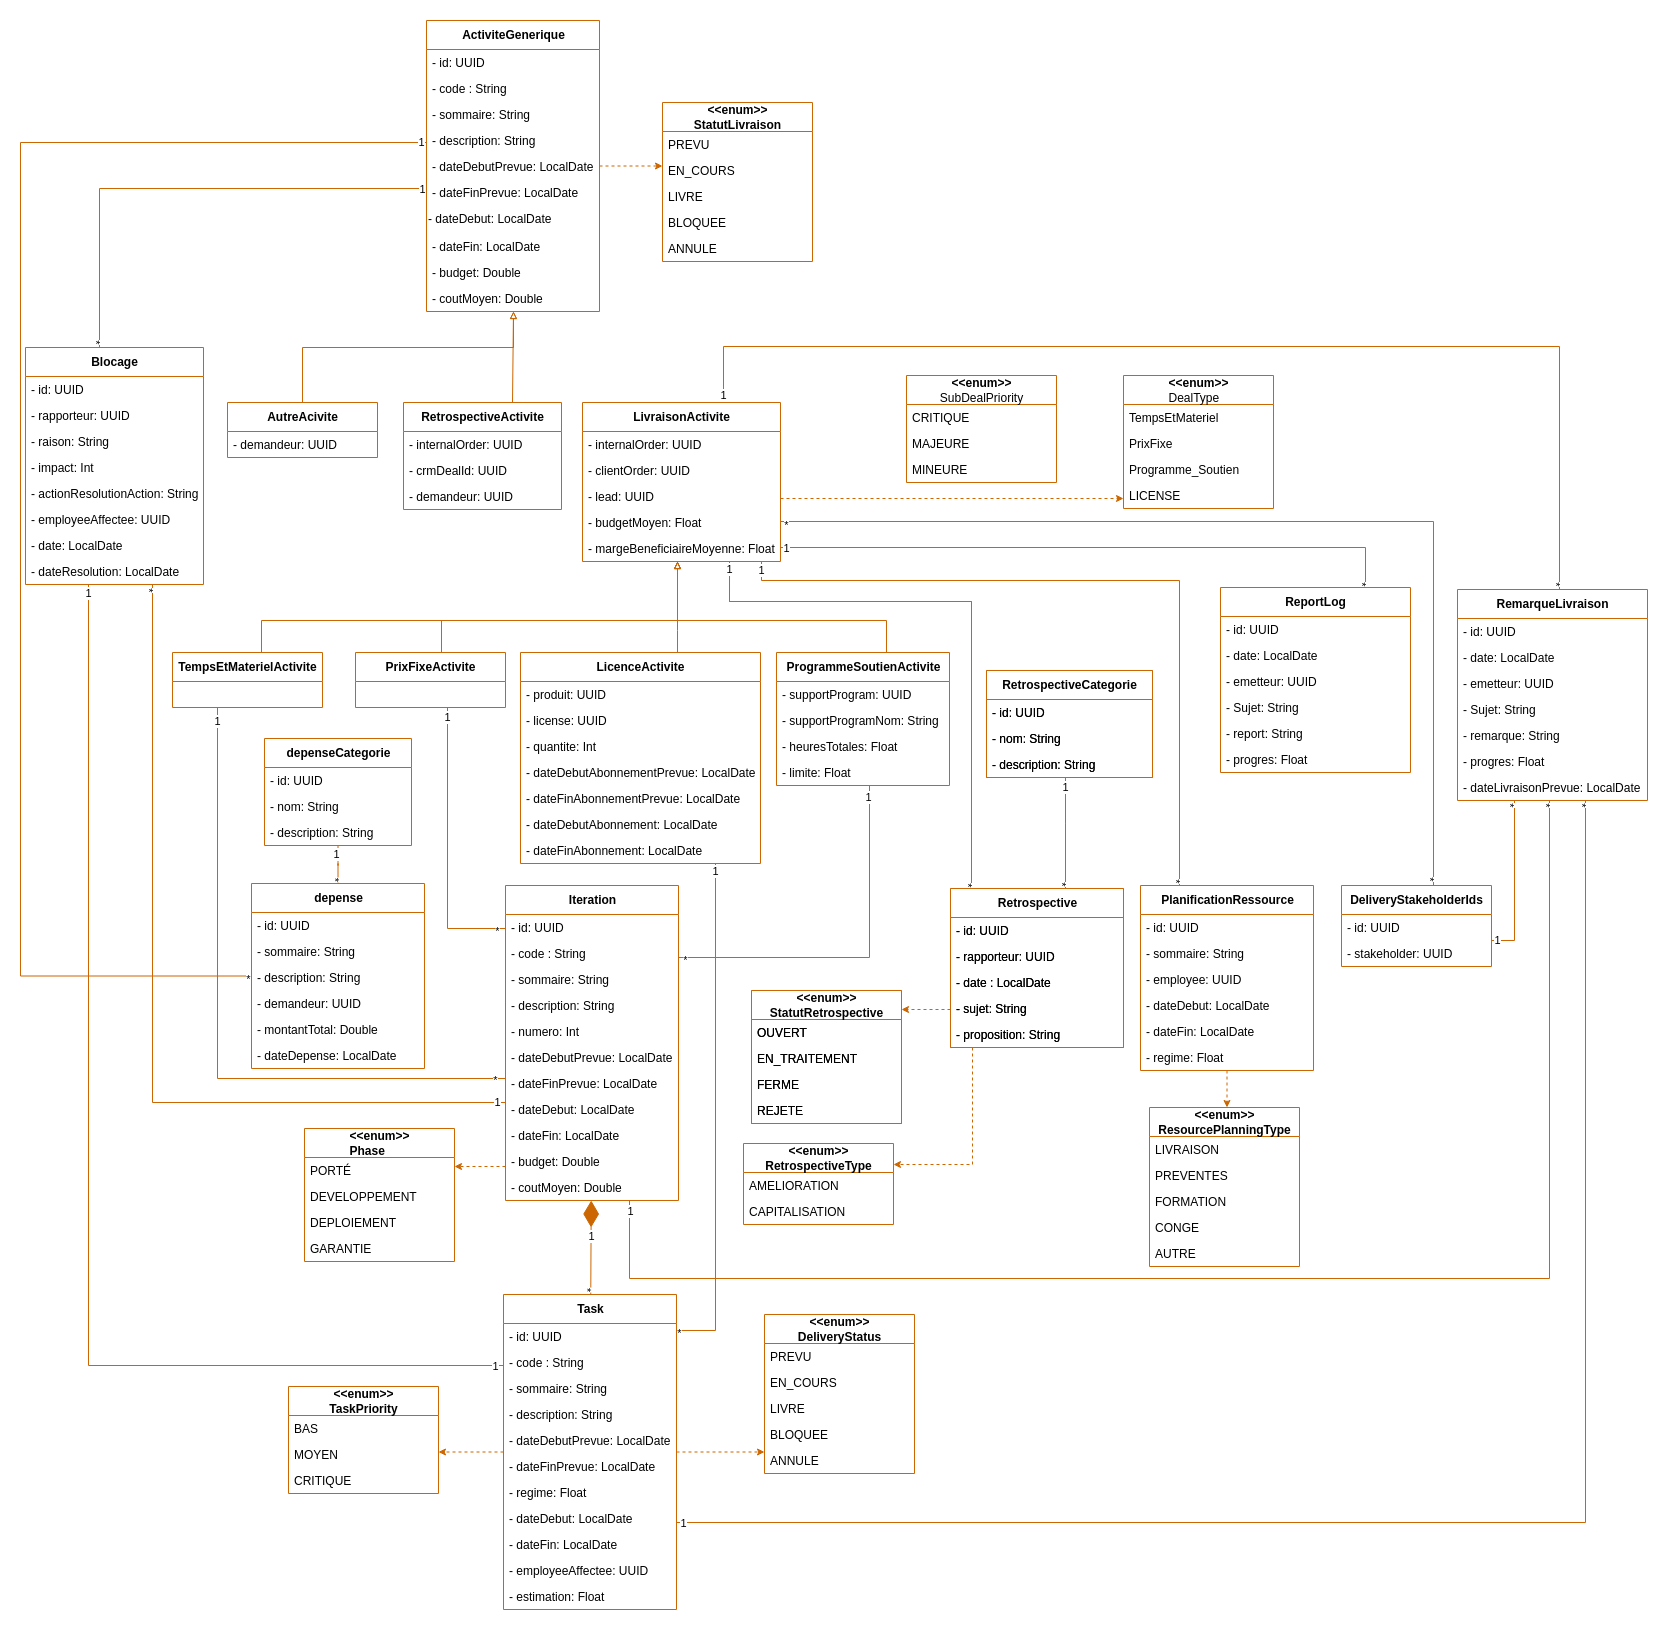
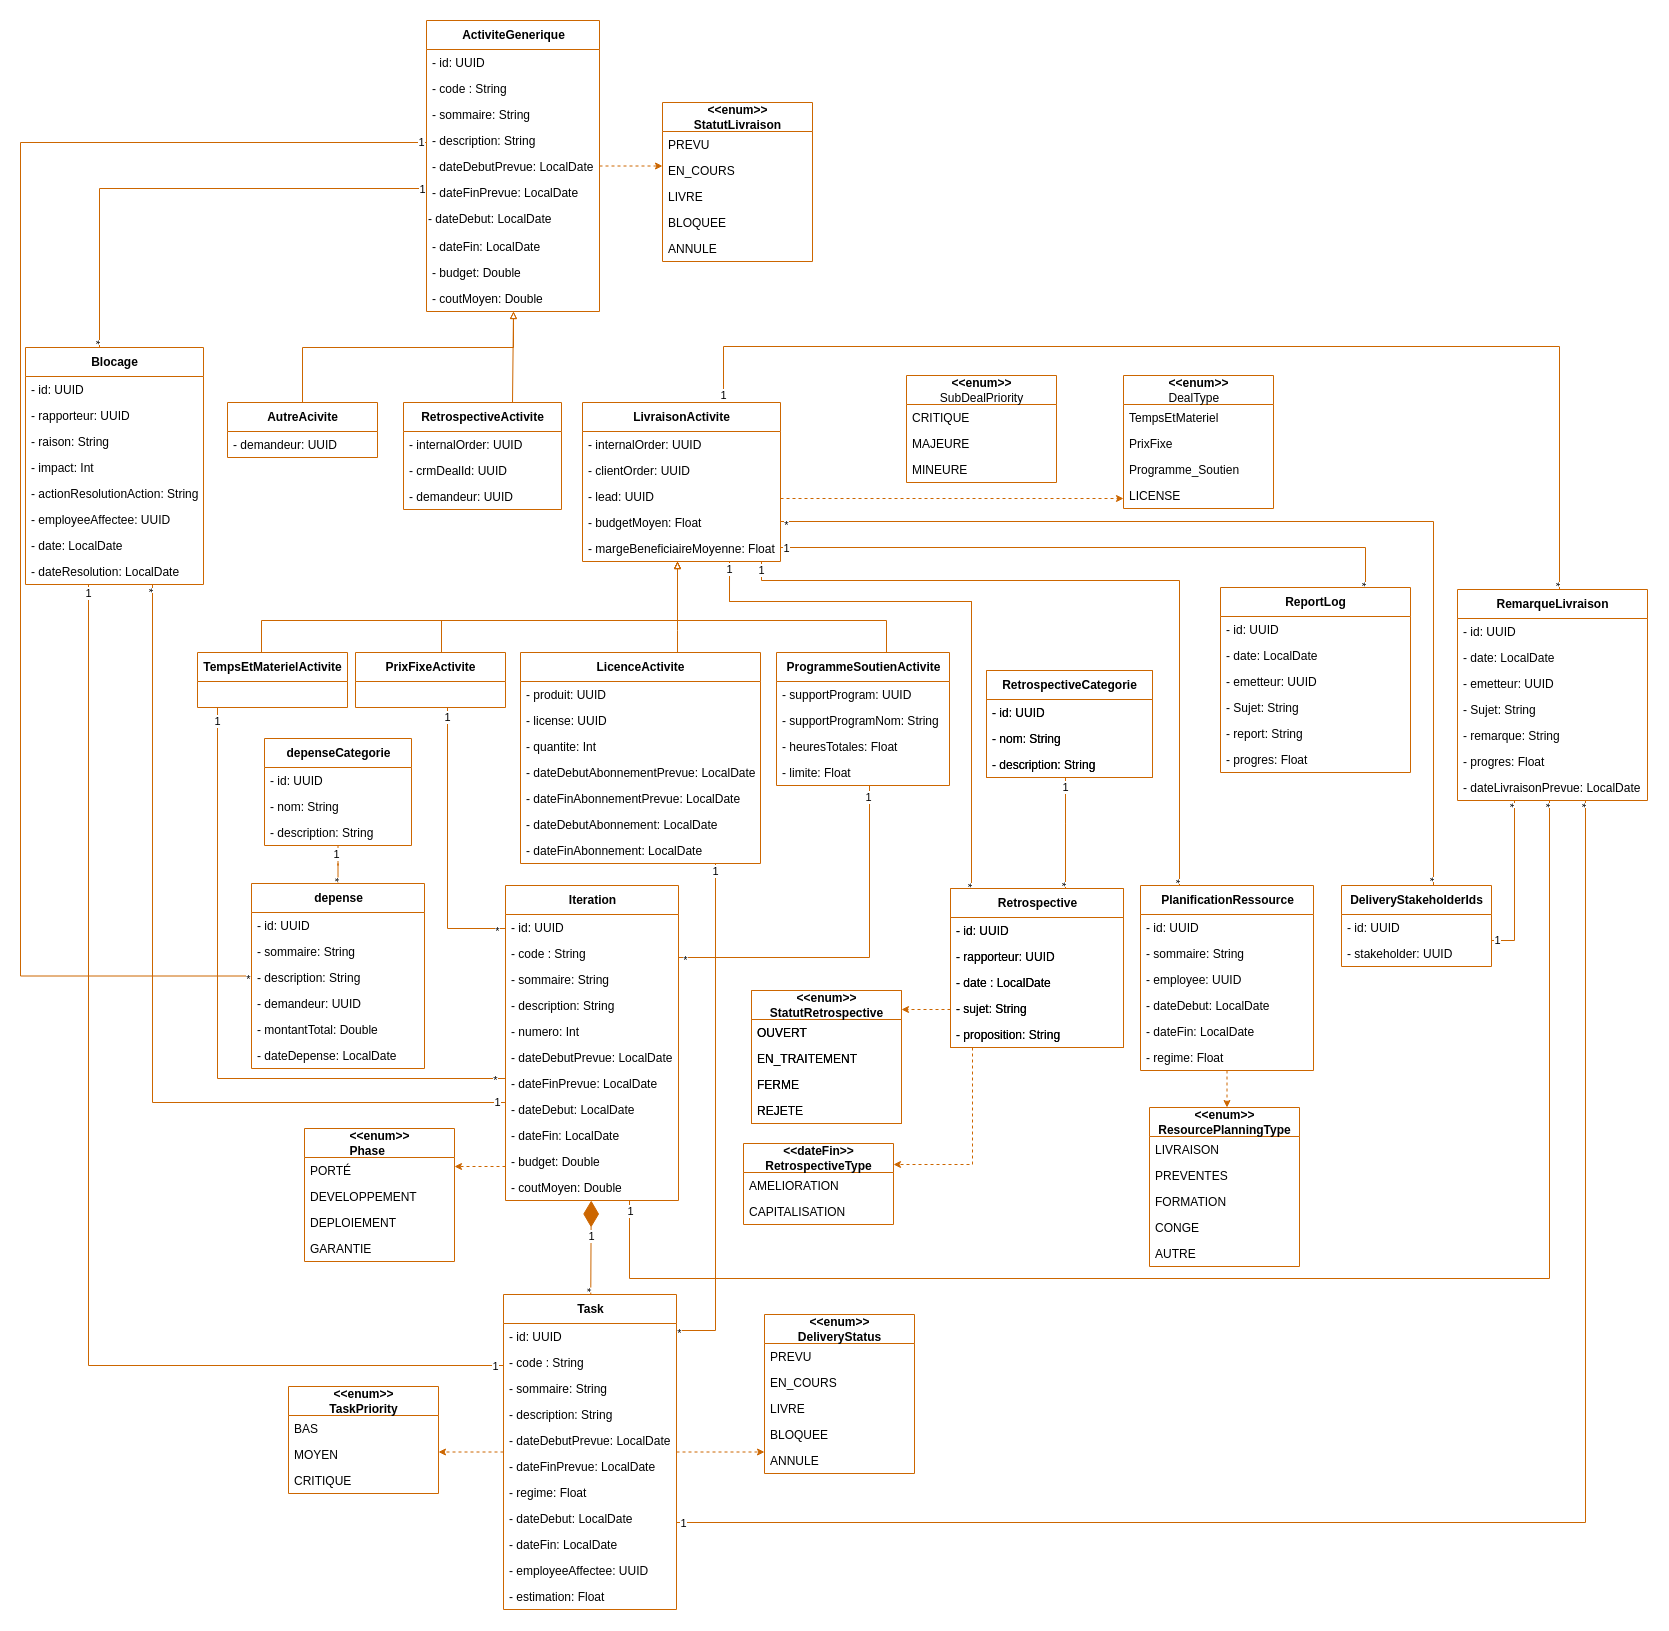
node "TempsEtMaterielActivite": moved (248, 680) -> (273, 680)
node "<<enum>> RetrospectiveType": label "<<enum>> RetrospectiveType" -> "<<dateFin>> RetrospectiveType"
